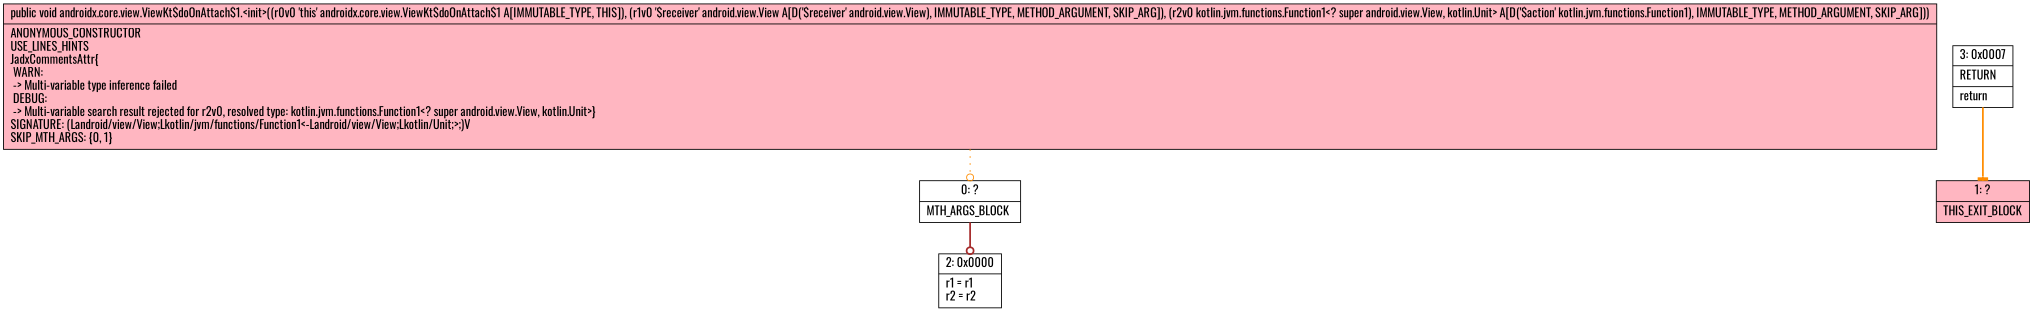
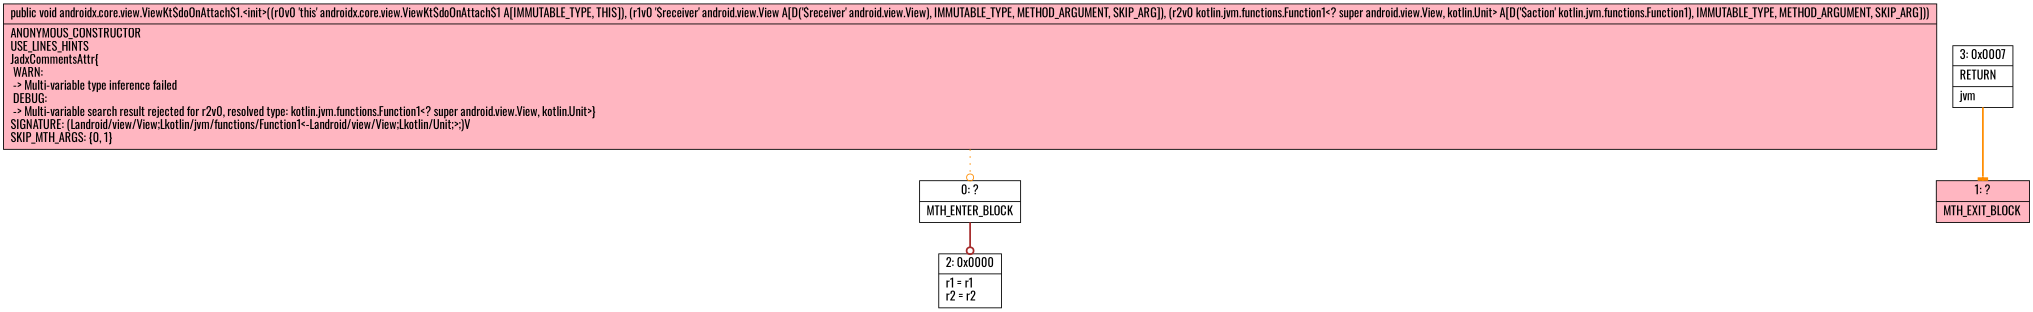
node "3: 0x0007": text "return" -> "jvm"
node "0: ?": text "MTH_ARGS_BLOCK" -> "MTH_ENTER_BLOCK"
node "1: ?": text "THIS_EXIT_BLOCK" -> "MTH_EXIT_BLOCK"
